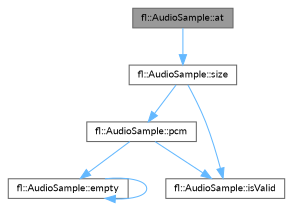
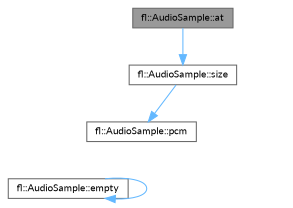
edge "fl::AudioSample::pcm" -> "fl::AudioSample::empty": removed
node "fl::AudioSample::isValid": removed
